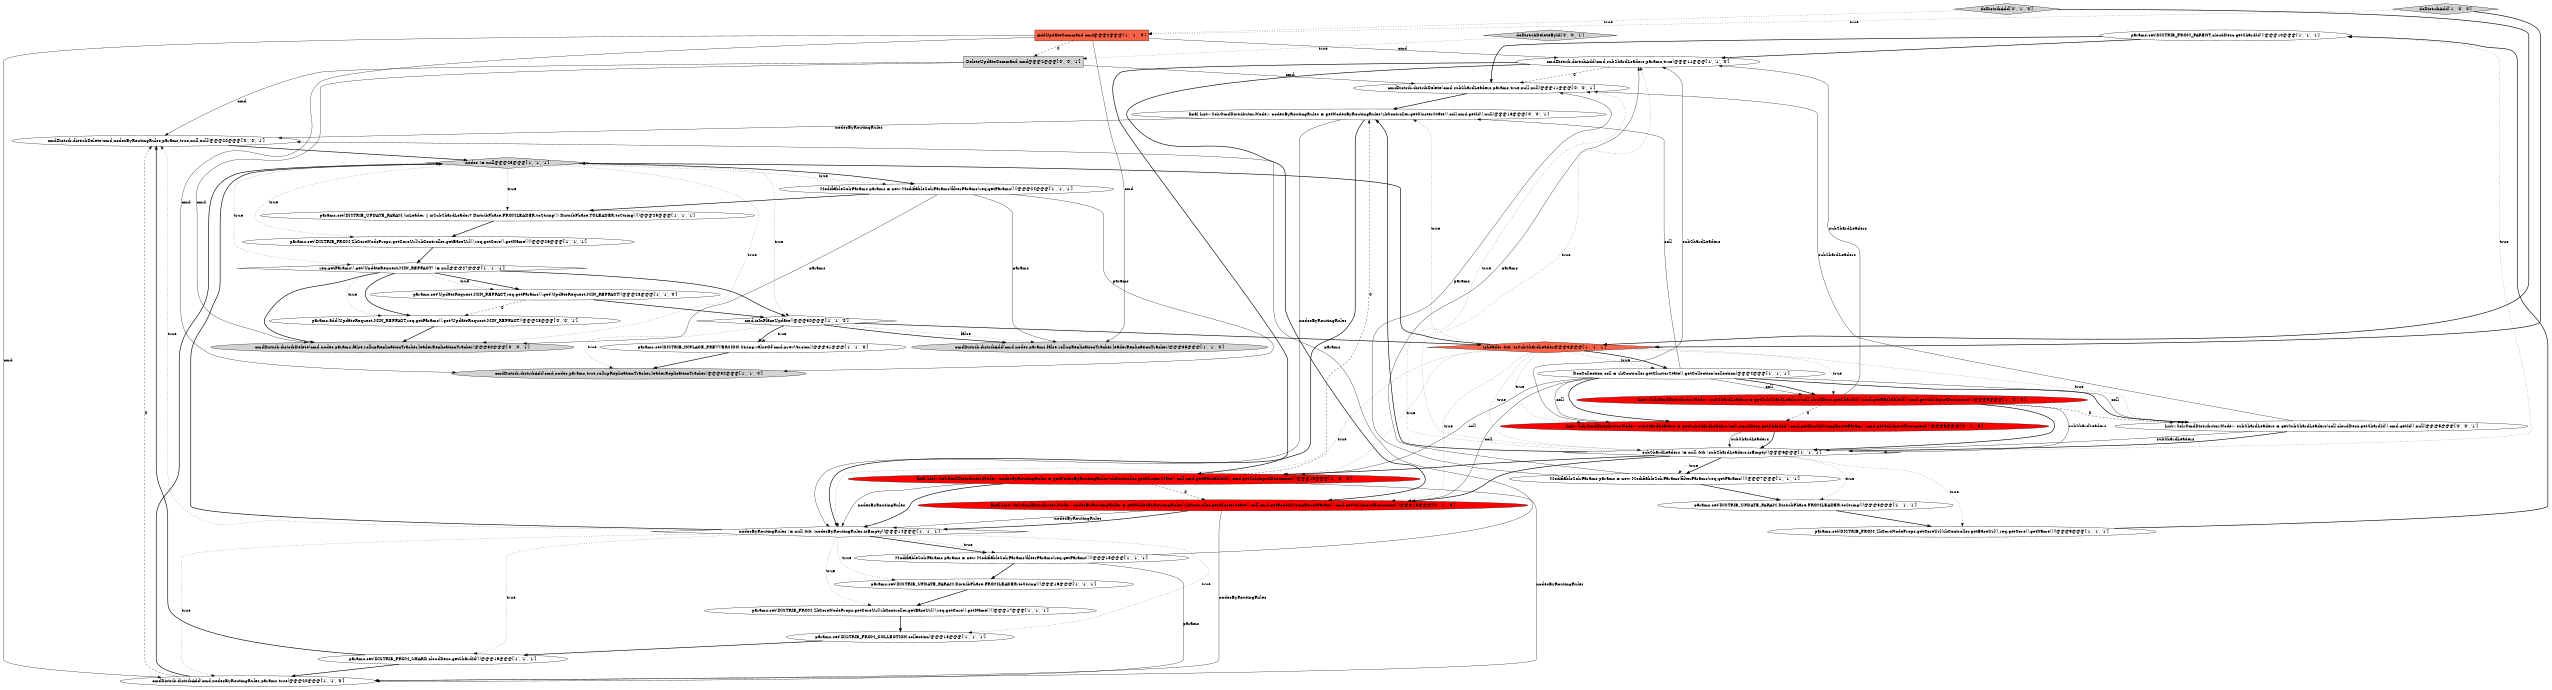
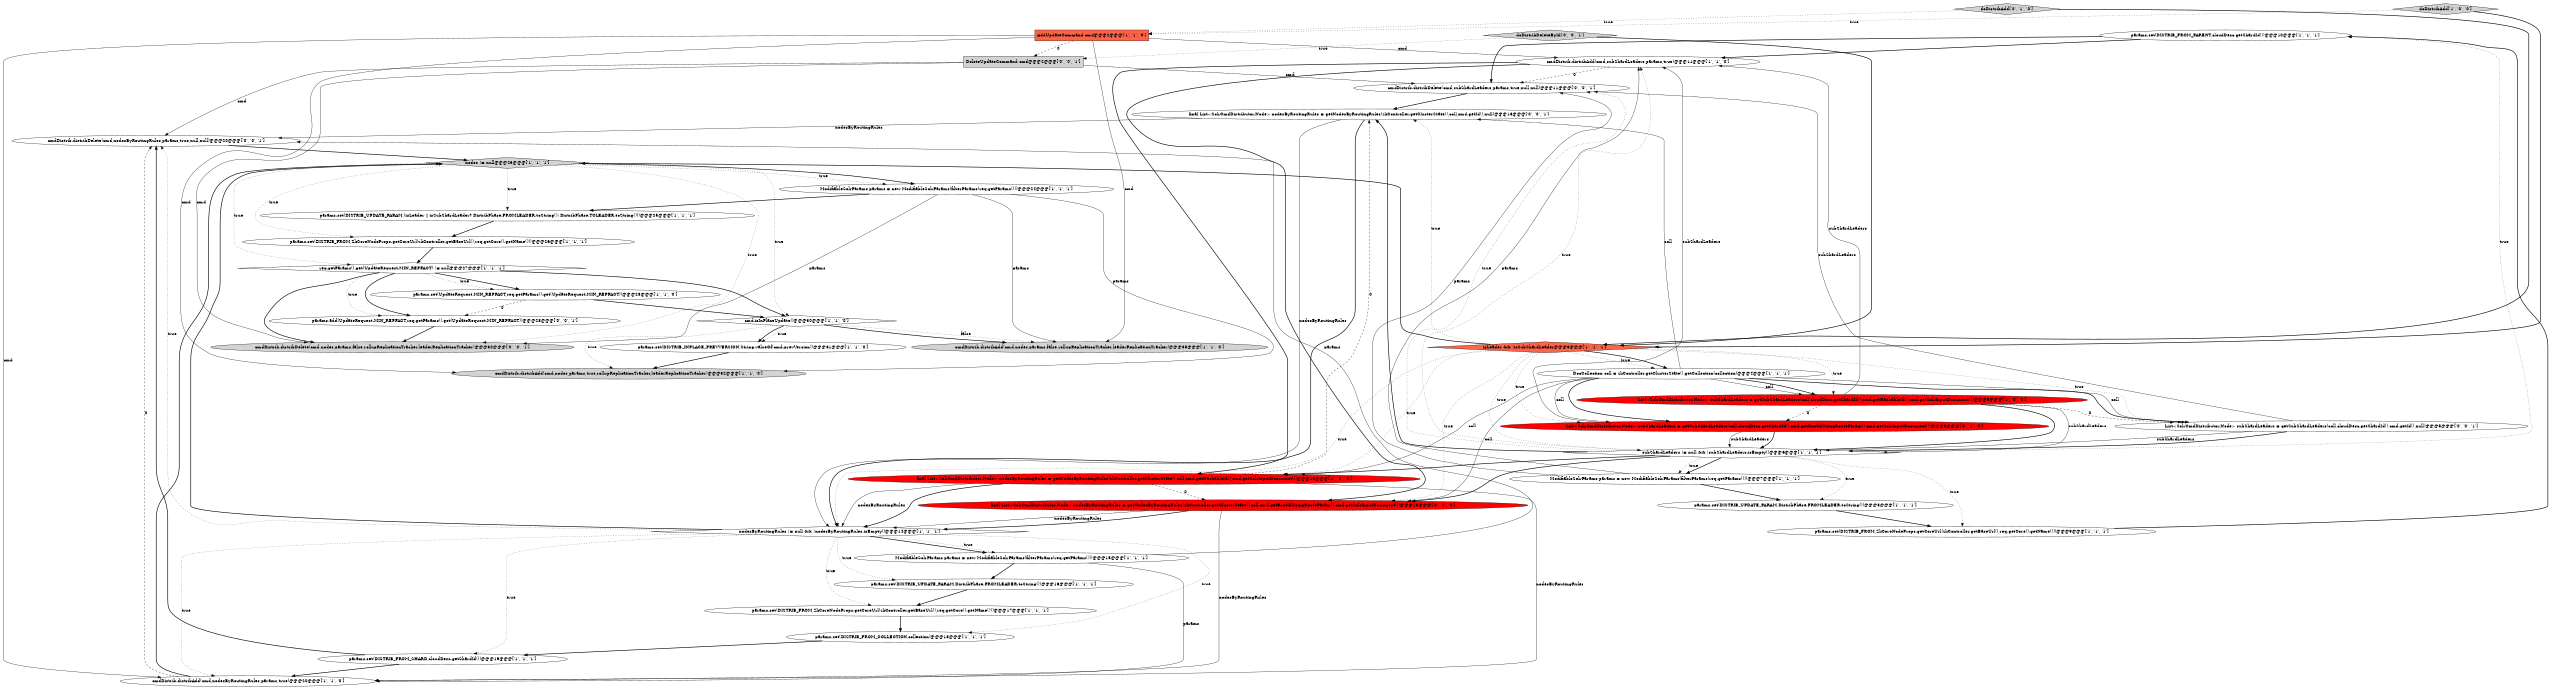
edge "cmd.isInPlaceUpdate()@@@30@@@['1', '1', '0']" -> "isLeader && !isSubShardLeader@@@3@@@['1', '1', '1']": now "doDistribDeleteById['0', '0', '1']" -> "isLeader && !isSubShardLeader@@@3@@@['1', '1', '1']"
